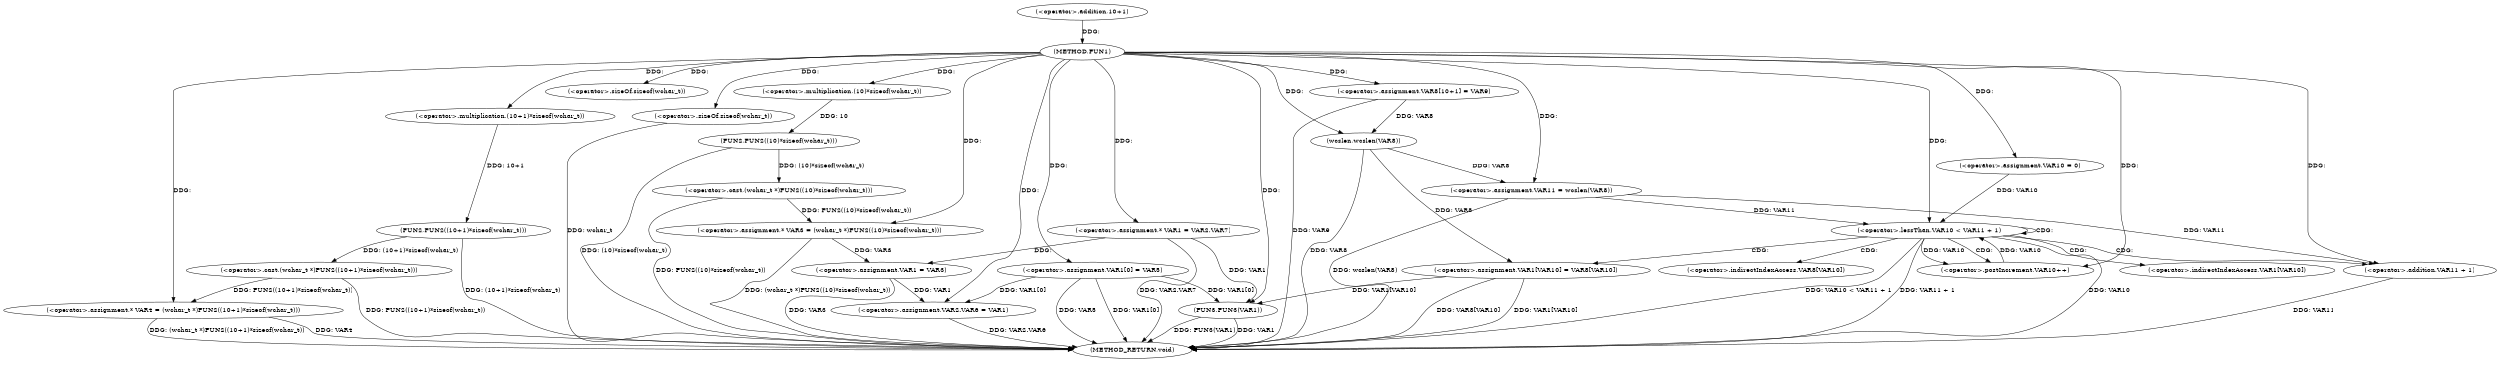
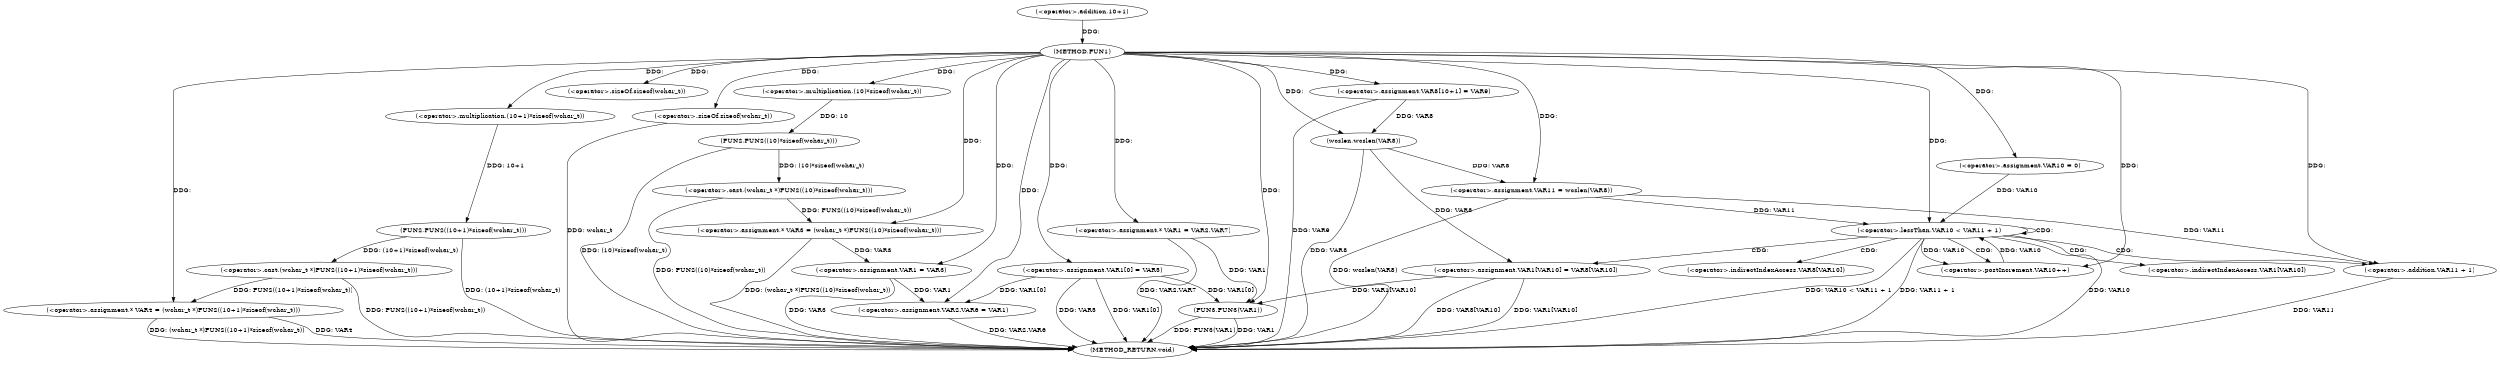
edge "(<operator>.assignment,* VAR1 = VAR2.VAR7)" -> "(<operator>.assignment,VAR1 = VAR3)": now "(METHOD,FUN1)" -> "(<operator>.assignment,VAR1 = VAR3)"
